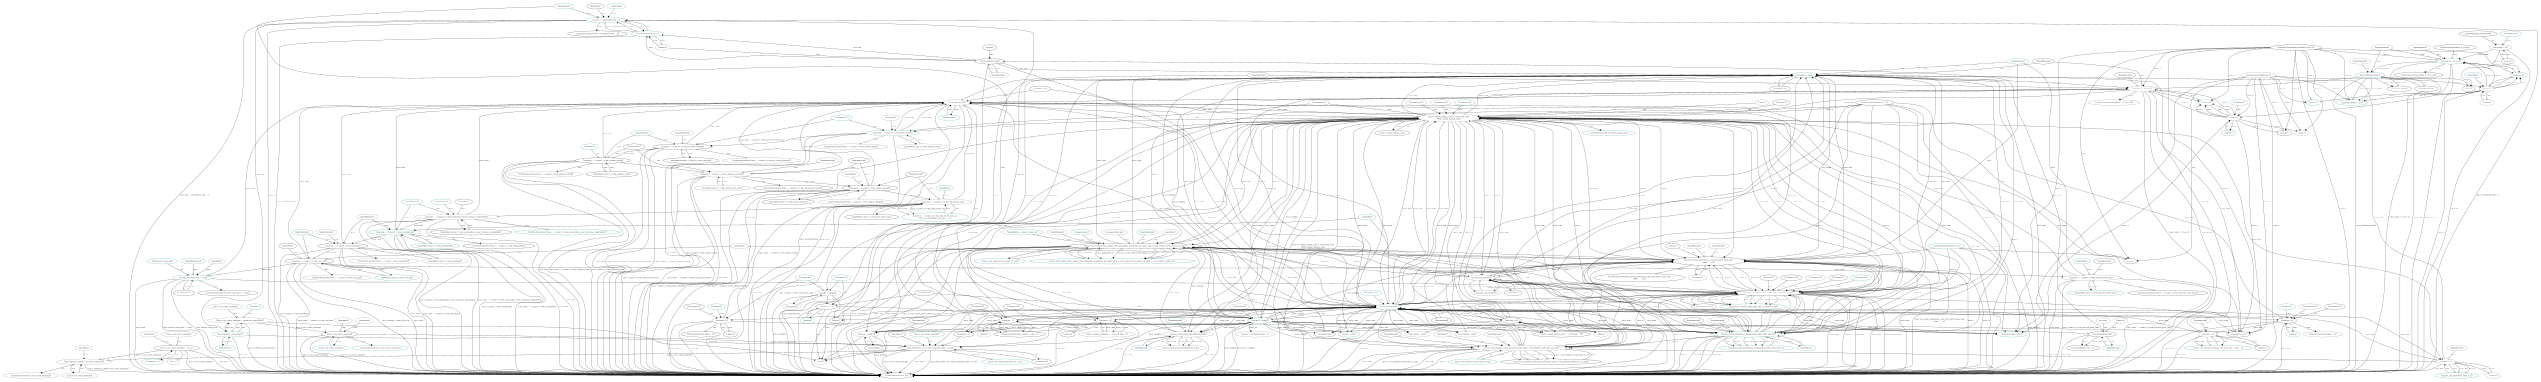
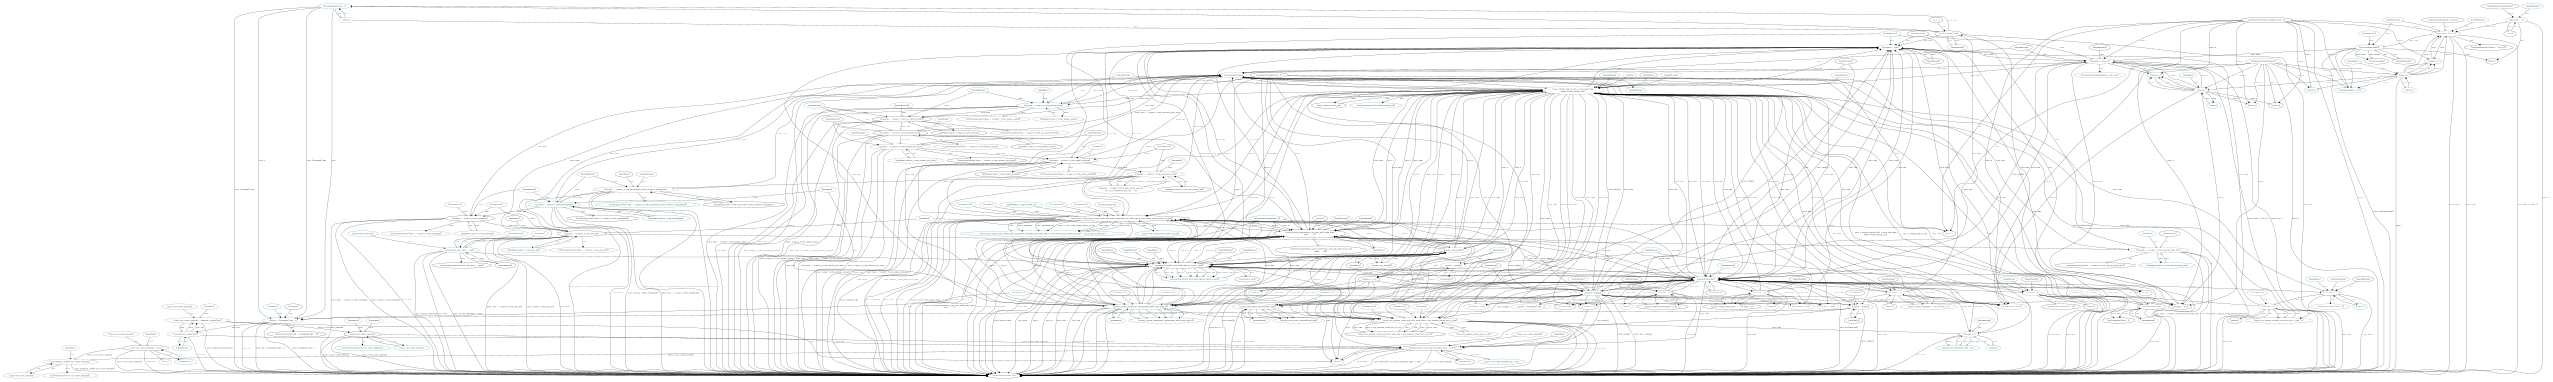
edge "(Call,len != (unsigned) size - 3)" -> "(Call,(unsigned) size - 3)": removed, label "CFG:"
